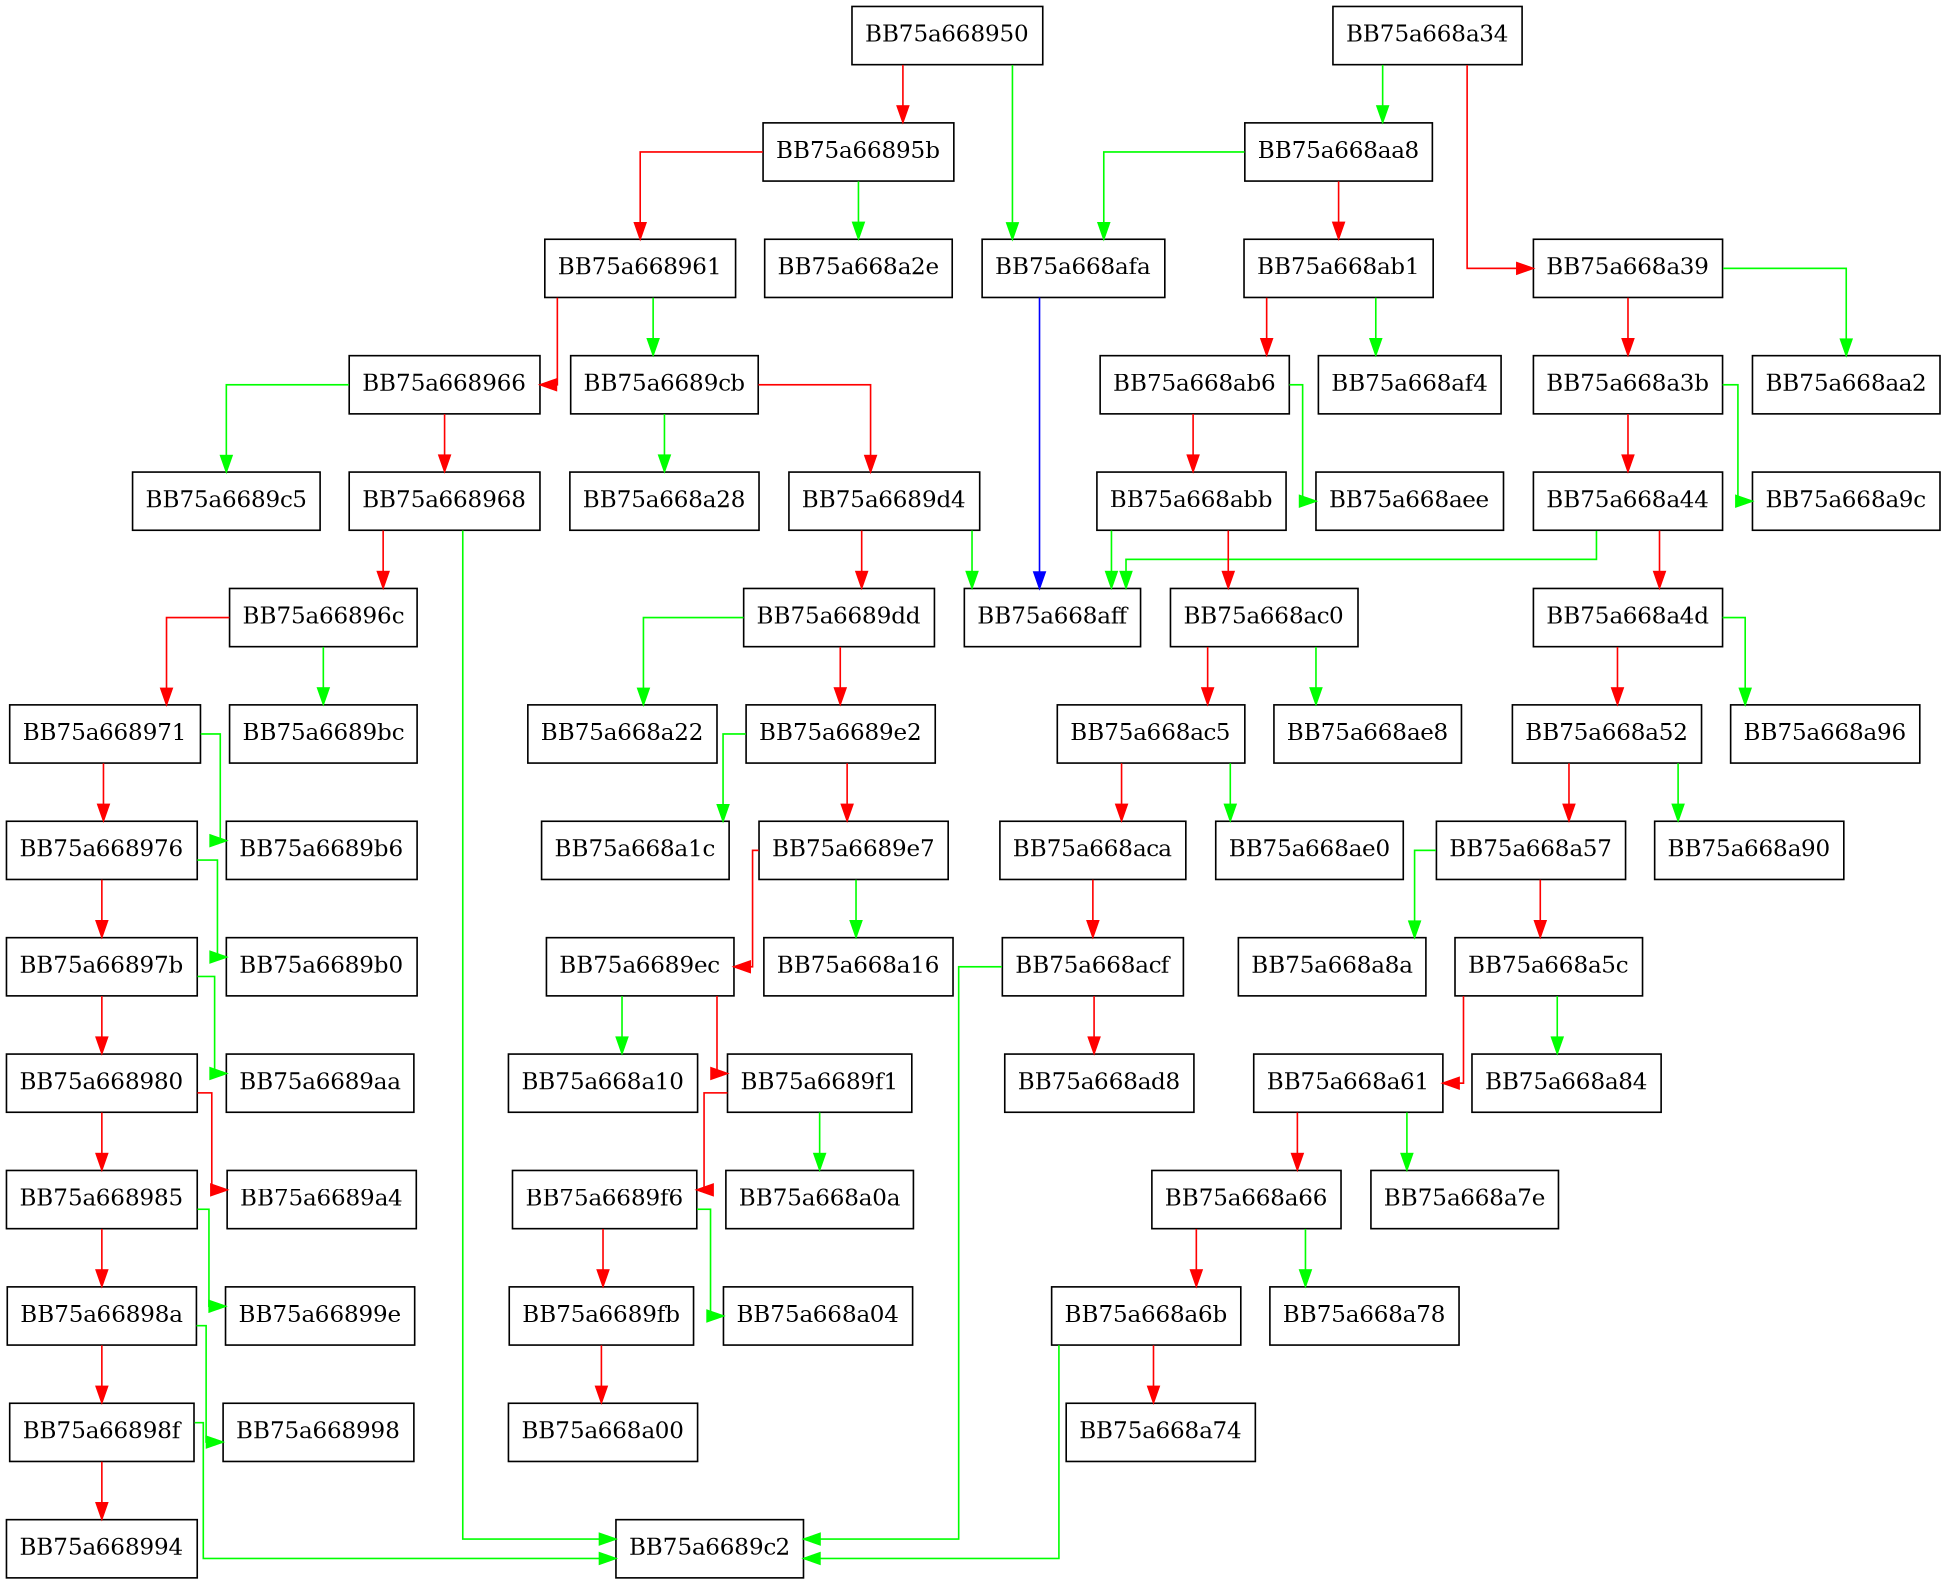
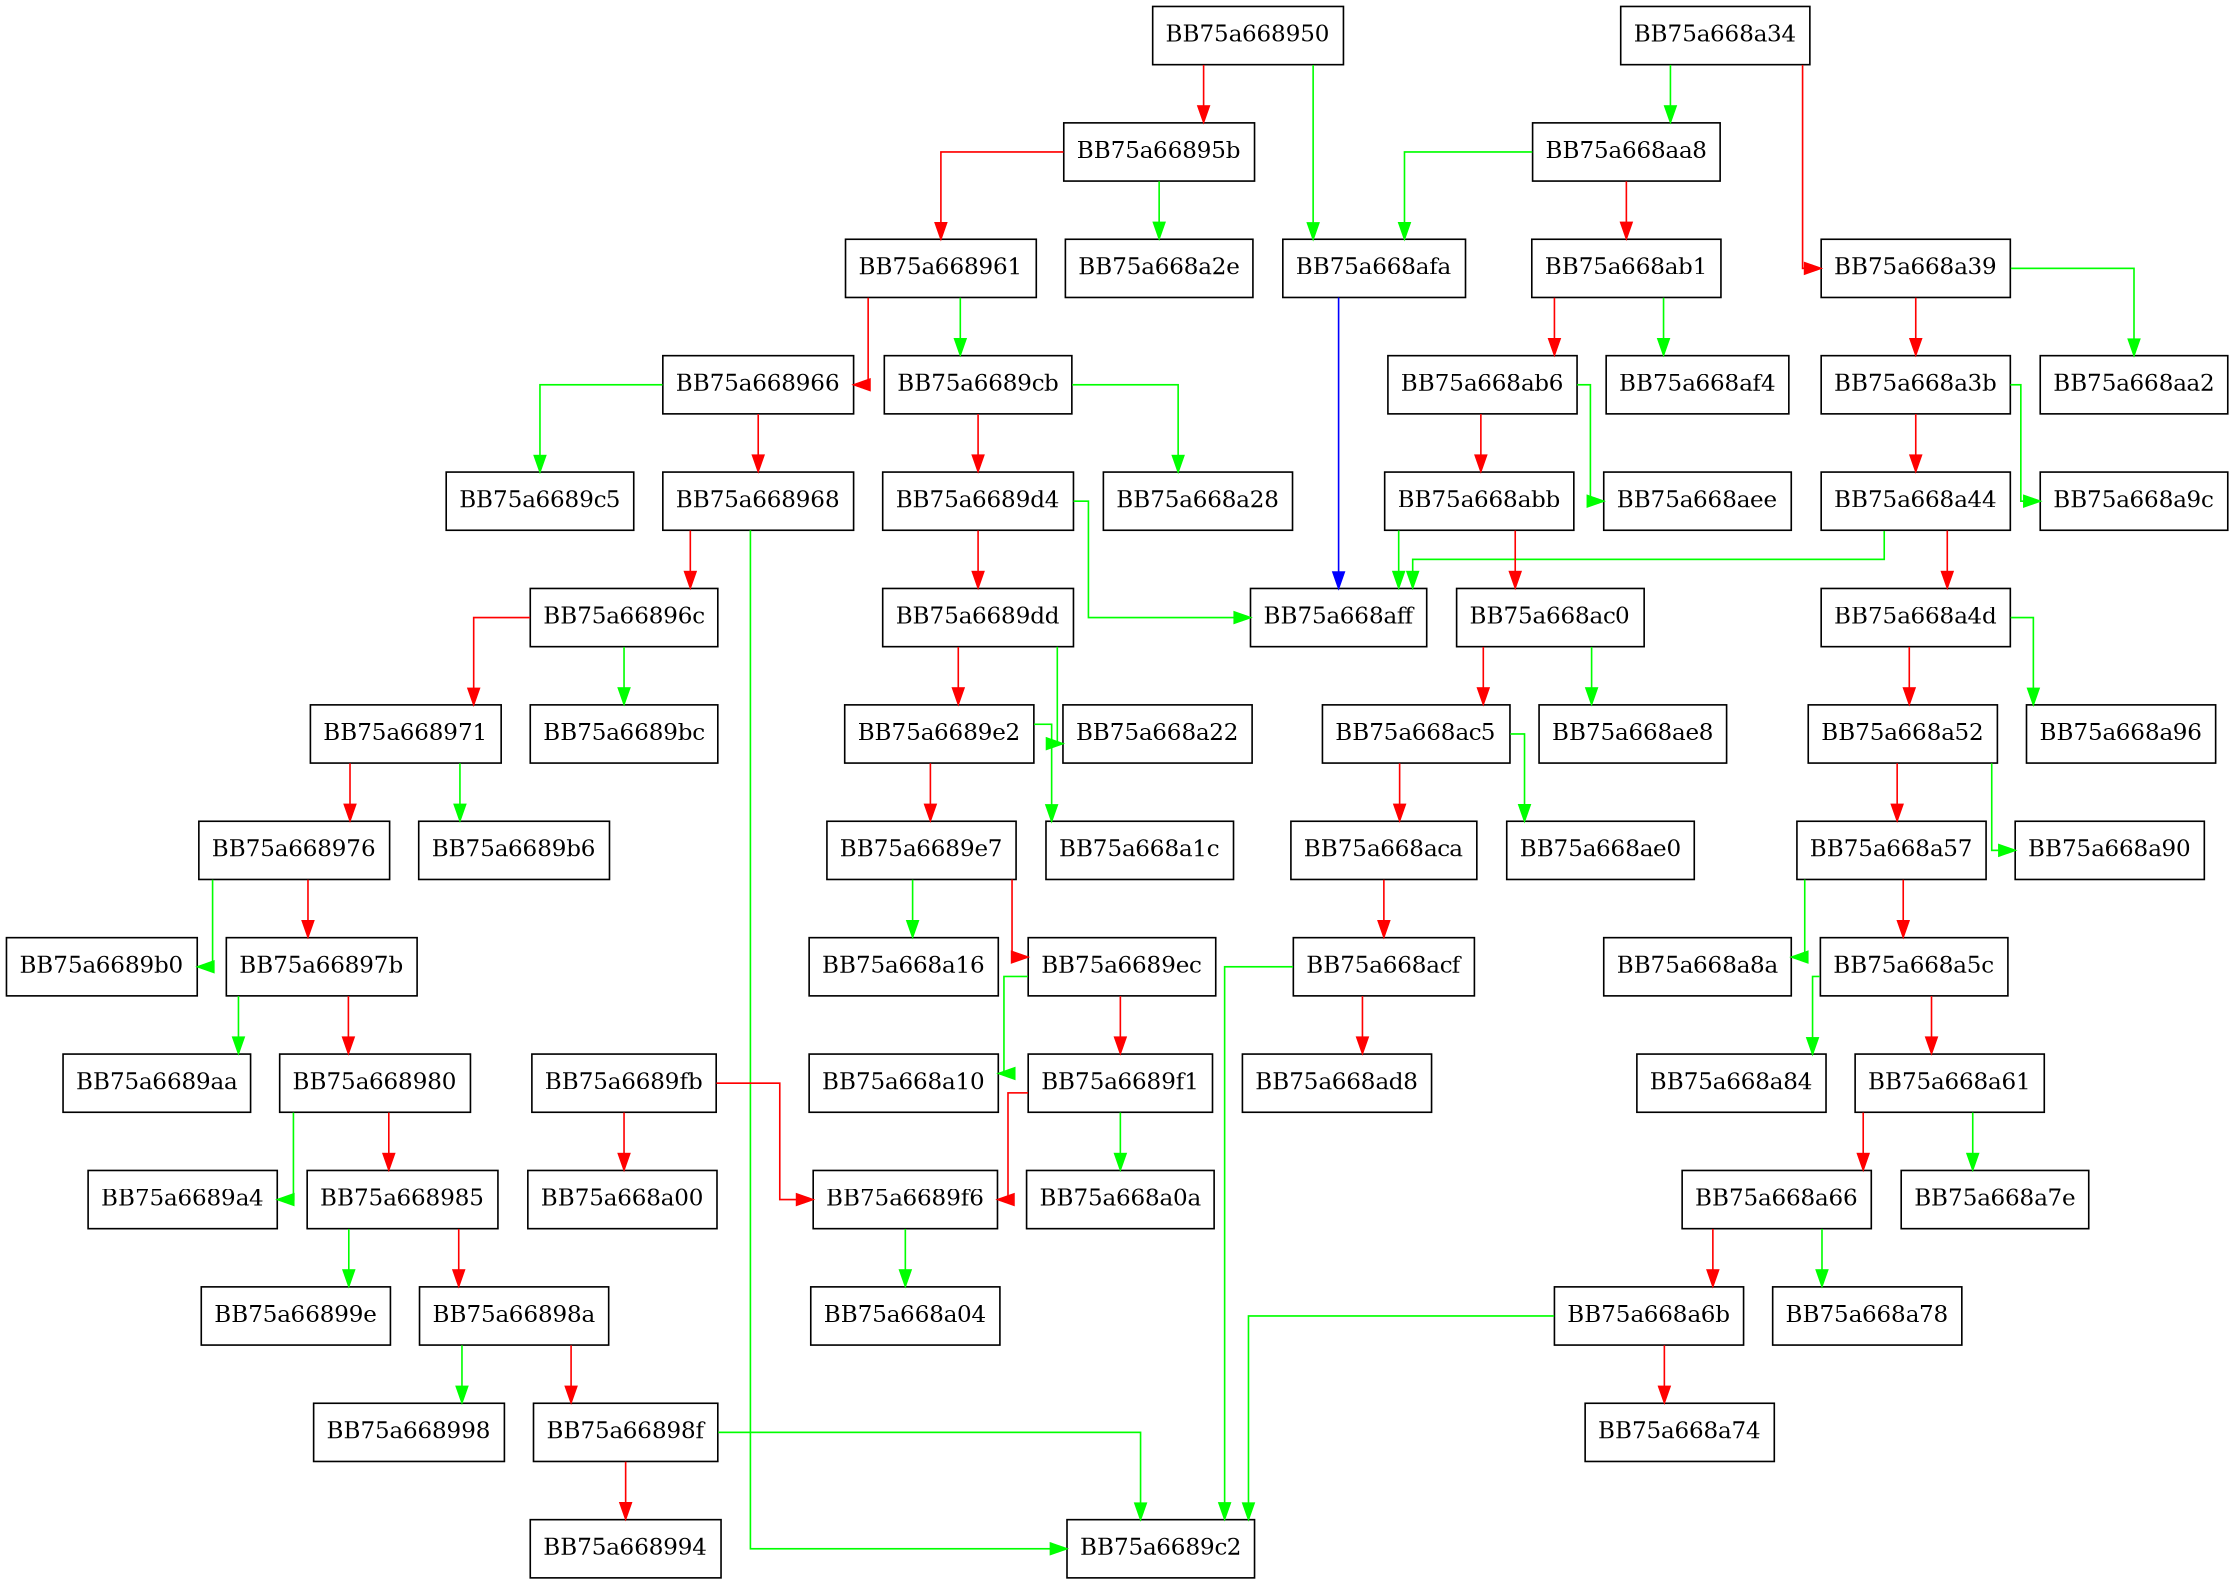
edge "BB75a668980" -> "BB75a6689a4": color red -> green
edge "BB75a6689f6" -> "BB75a6689fb": reversed
